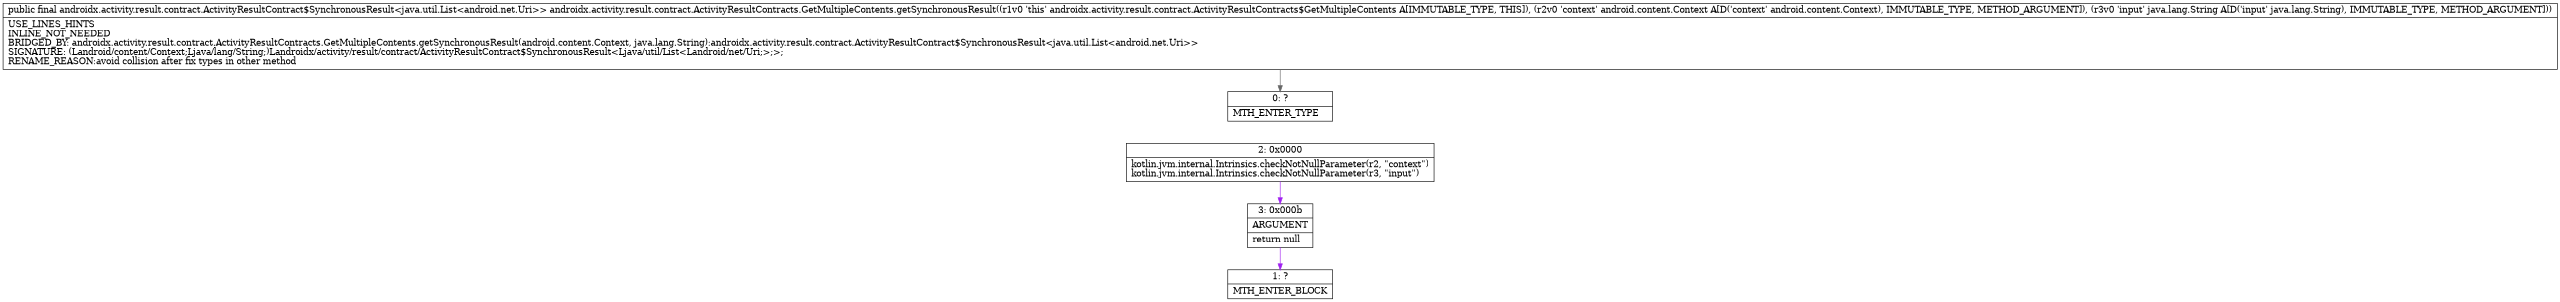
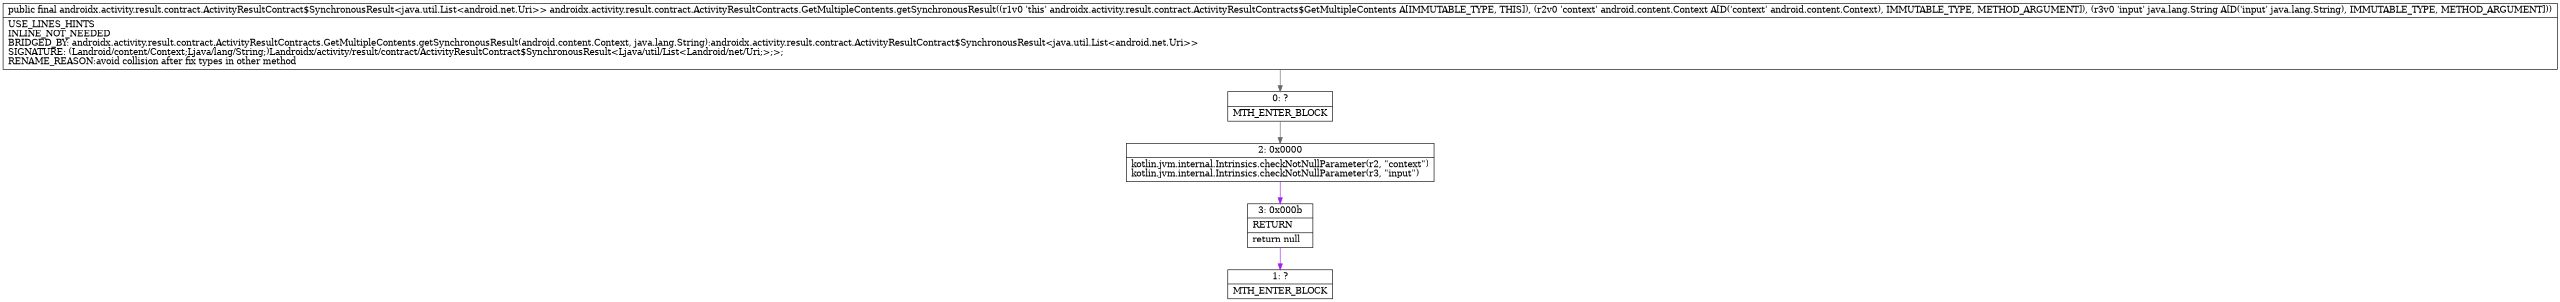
node "0: ?": text "MTH_ENTER_TYPE" -> "MTH_ENTER_BLOCK"
edge "0: ?" -> "2: 0x0000": added
node "3: 0x000b": text "ARGUMENT" -> "RETURN"
